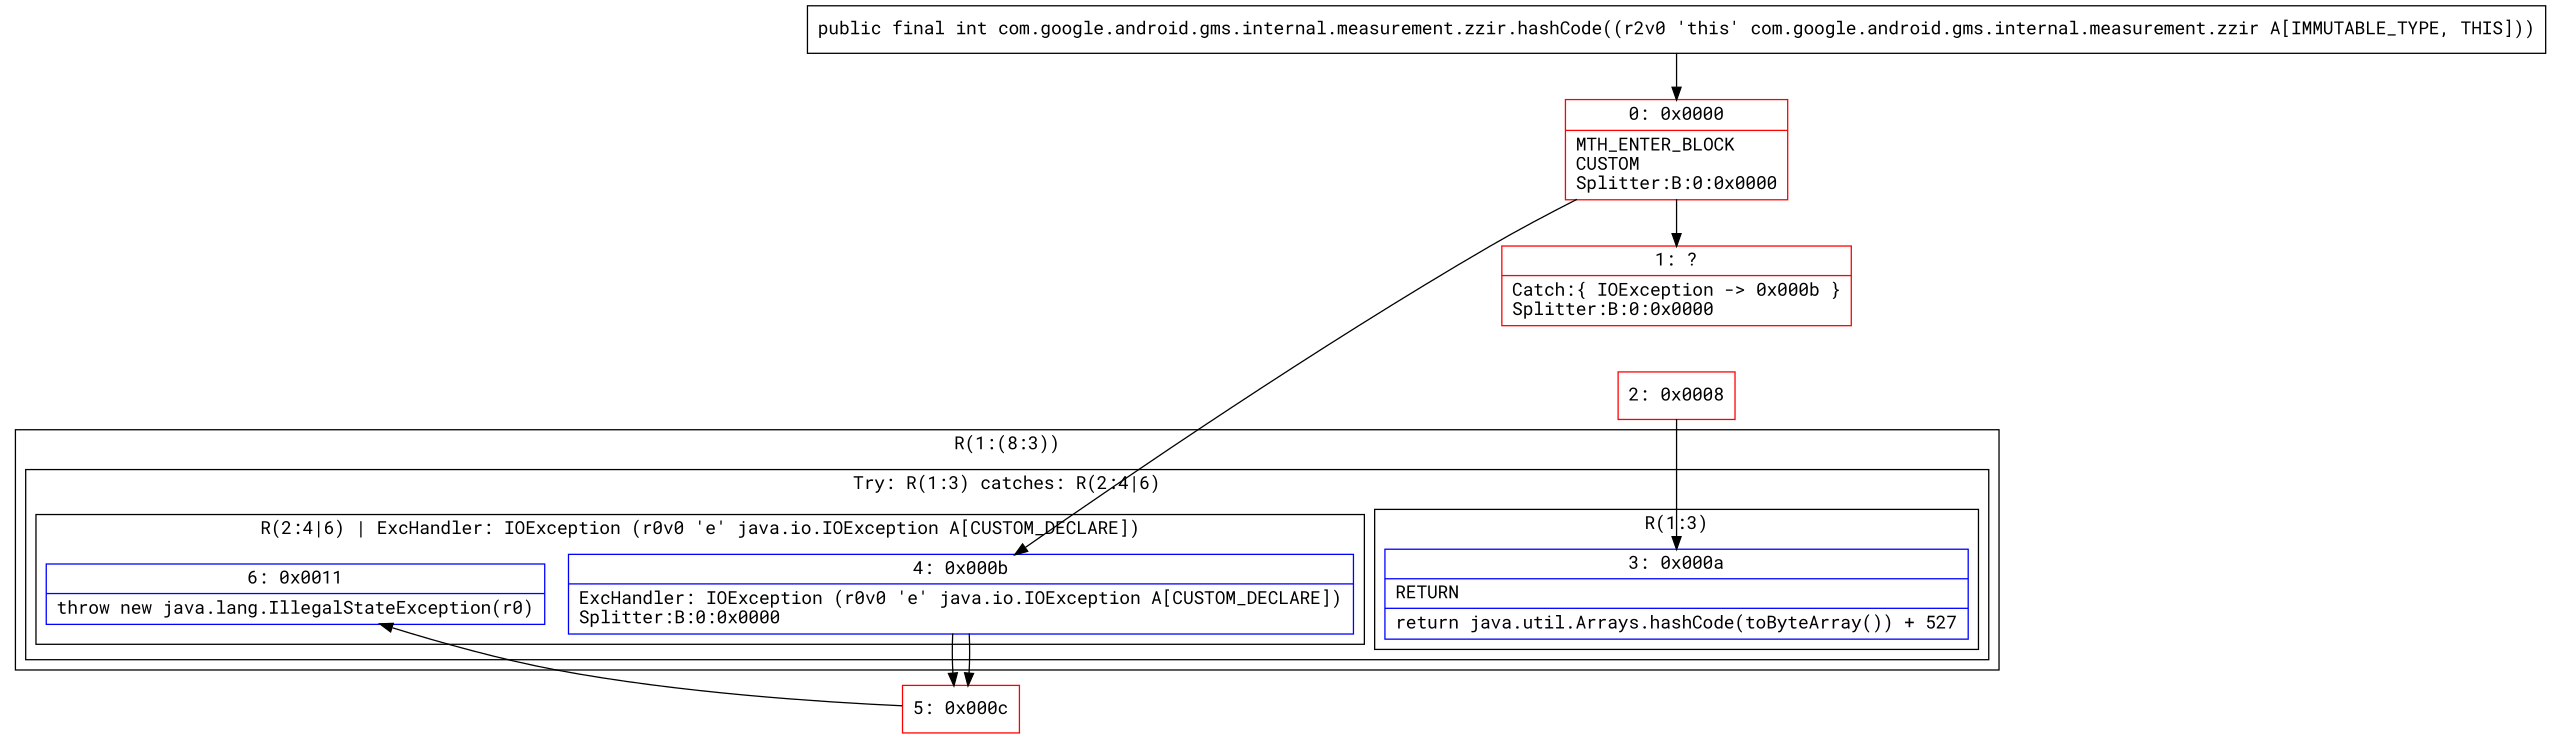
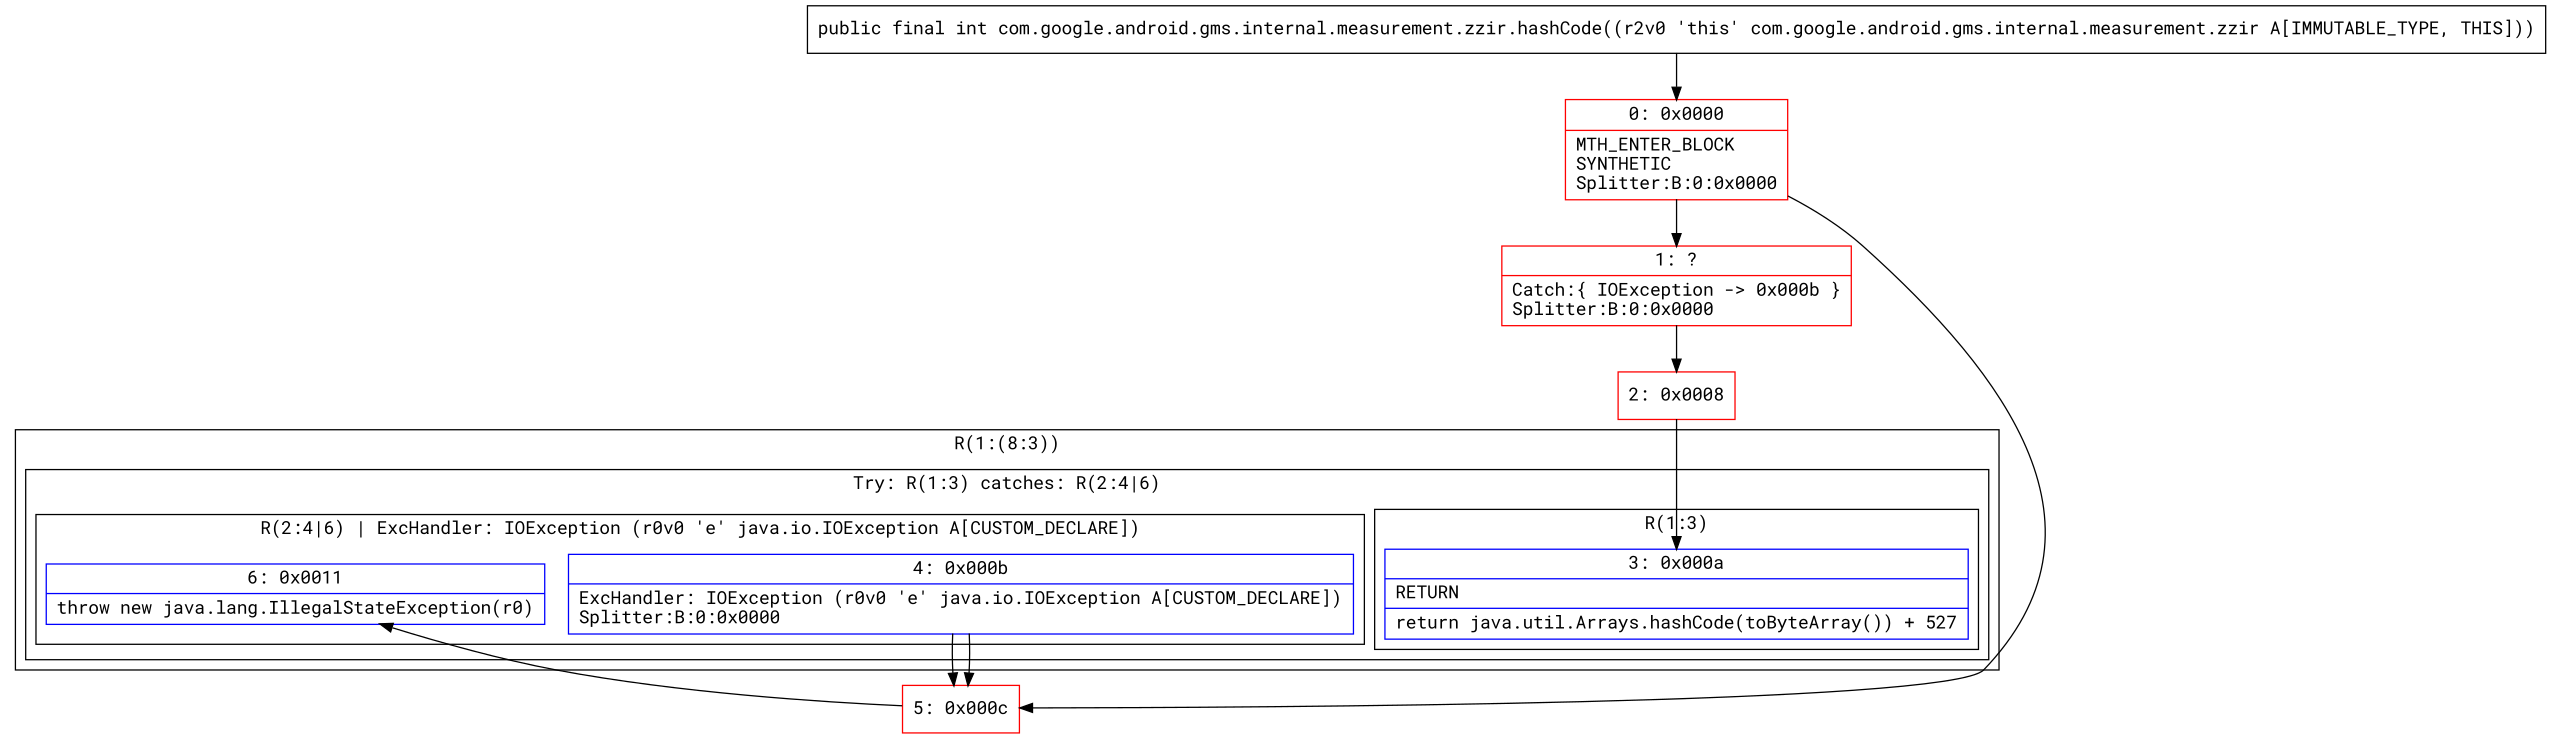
node "0: 0x0000": text "CUSTOM" -> "SYNTHETIC"
edge "1: ?" -> "2: 0x0008": added
edge "0: 0x0000" -> "4: 0x000b": now "0: 0x0000" -> "5: 0x000c"
